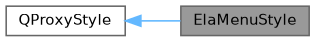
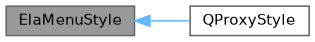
edge "ElaMenuStyle" -> "QProxyStyle": reversed
